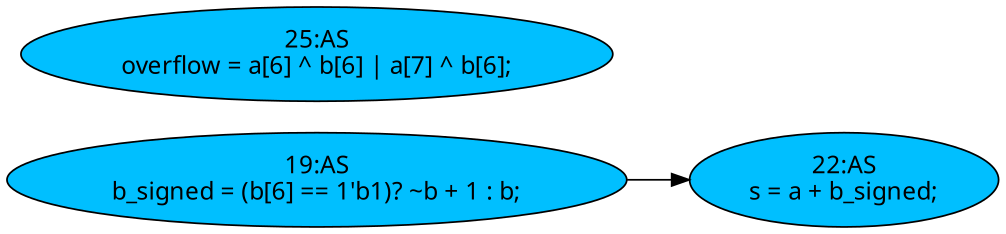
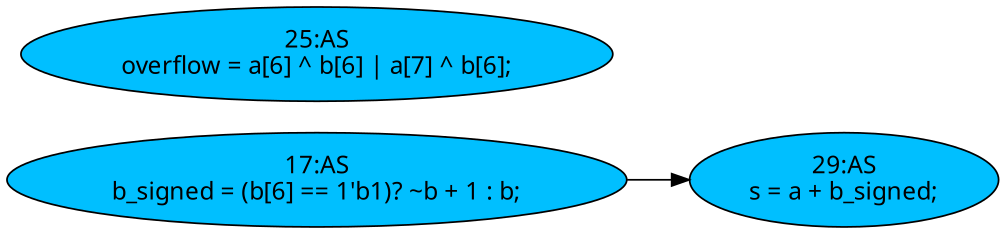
node "19:AS b_signed = (b[6] == 1'b1)? ~b + 1 : b;": label "19:AS b_signed = (b[6] == 1'b1)? ~b + 1 : b;" -> "17:AS b_signed = (b[6] == 1'b1)? ~b + 1 : b;"
node "22:AS s = a + b_signed;": label "22:AS s = a + b_signed;" -> "29:AS s = a + b_signed;"
